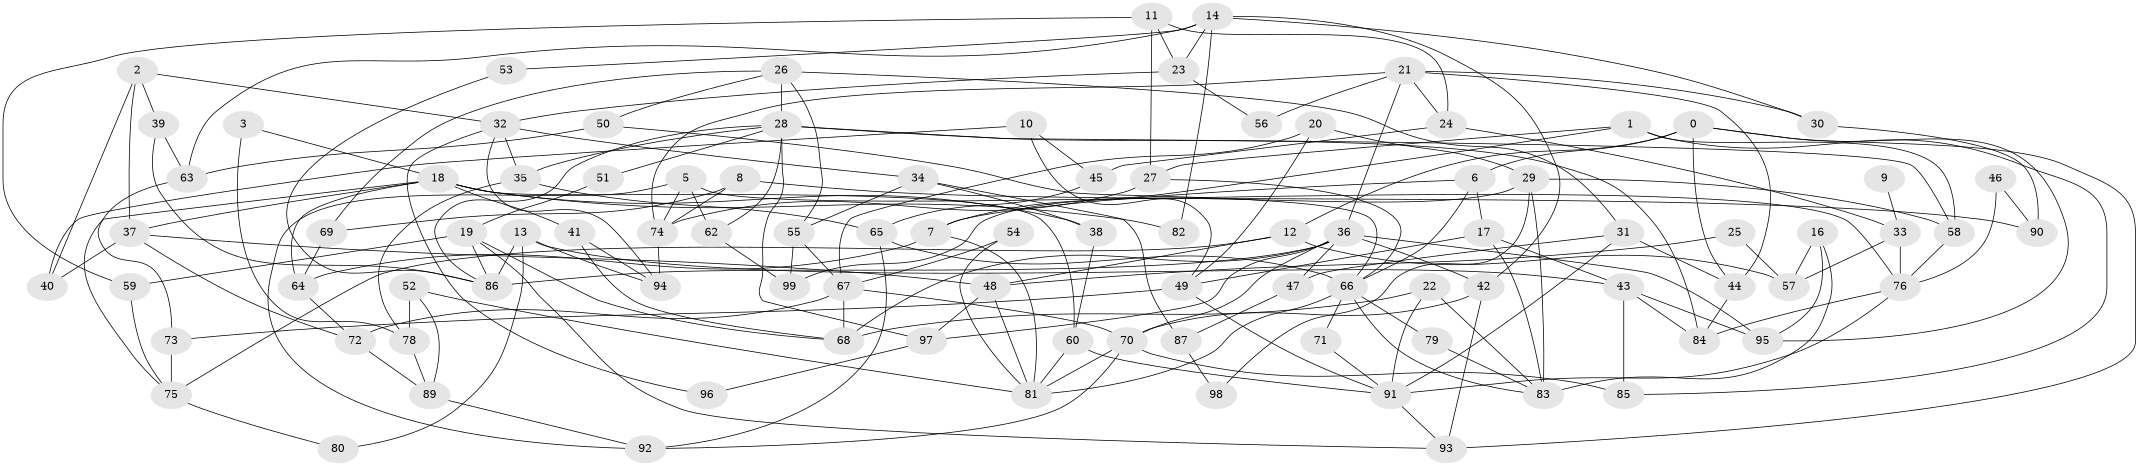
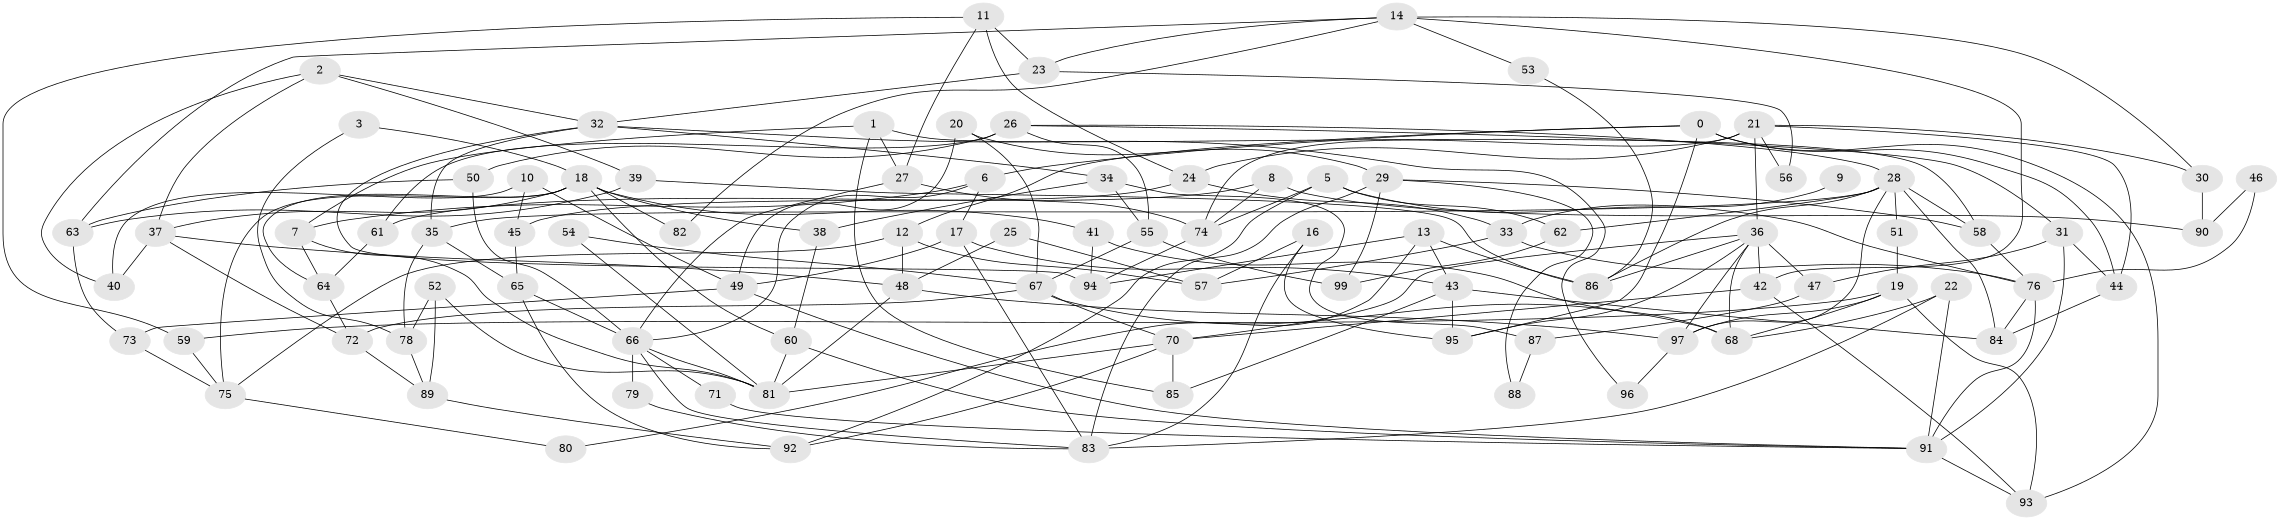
node "69": label "69" -> "61"
edge "19" -- "86": now "19" -- "97"
node "98": label "98" -> "88"
